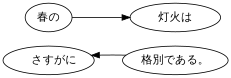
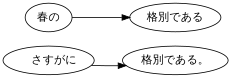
node "灯火は": label "灯火は" -> "格別である"
edge "格別である。" -> "さすがに": reversed
